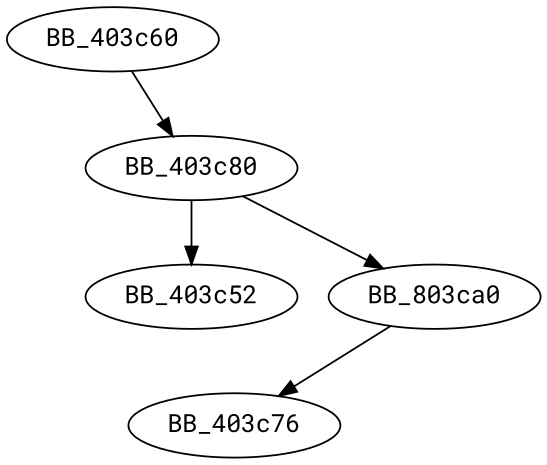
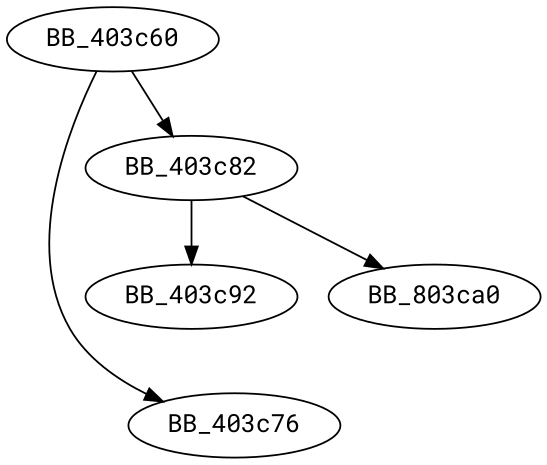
node "BB_403c80": label "BB_403c80" -> "BB_403c82"
node "BB_403c52": label "BB_403c52" -> "BB_403c92"
edge "BB_803ca0" -> "BB_403c76": now "BB_403c60" -> "BB_403c76"
